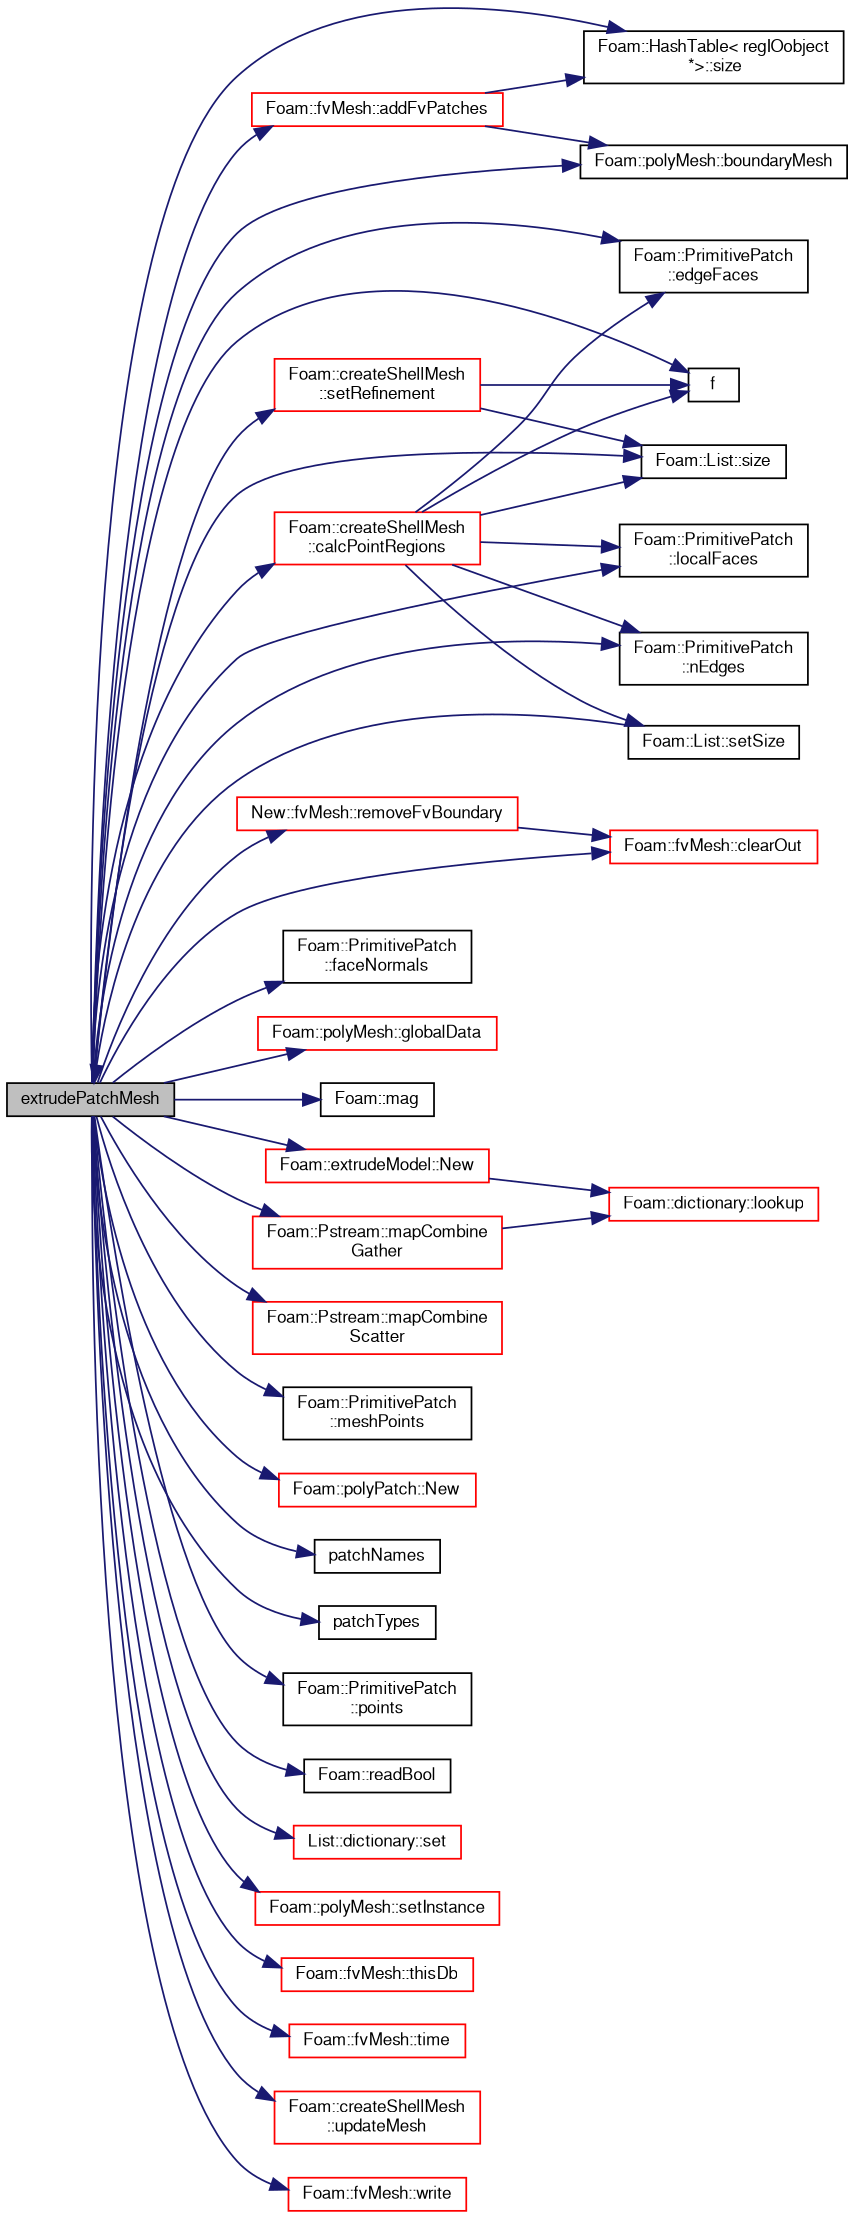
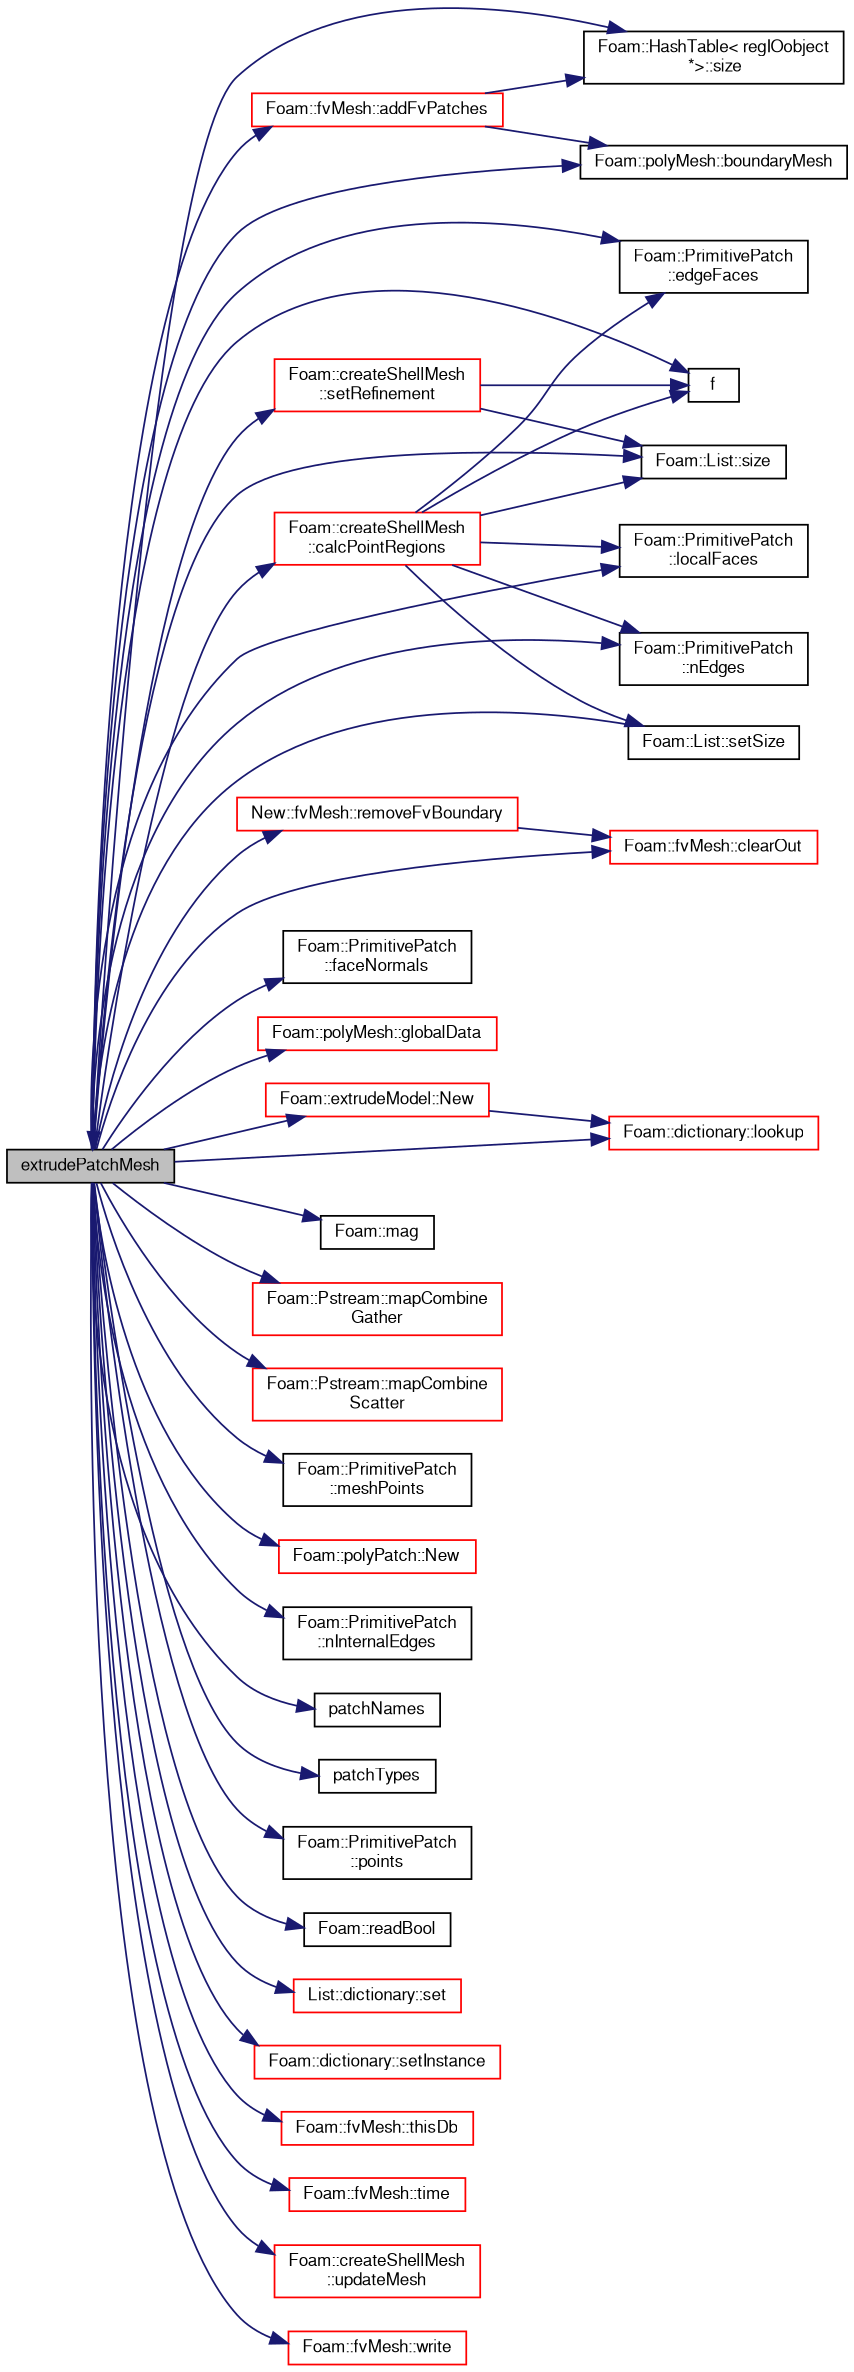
edge "Foam::Pstream::mapCombine Gather" -> "Foam::dictionary::lookup": now "extrudePatchMesh" -> "Foam::dictionary::lookup"
node "Foam::PrimitivePatch ::nInternalEdges": added
node "Foam::polyMesh::setInstance": label "Foam::polyMesh::setInstance" -> "Foam::dictionary::setInstance"
